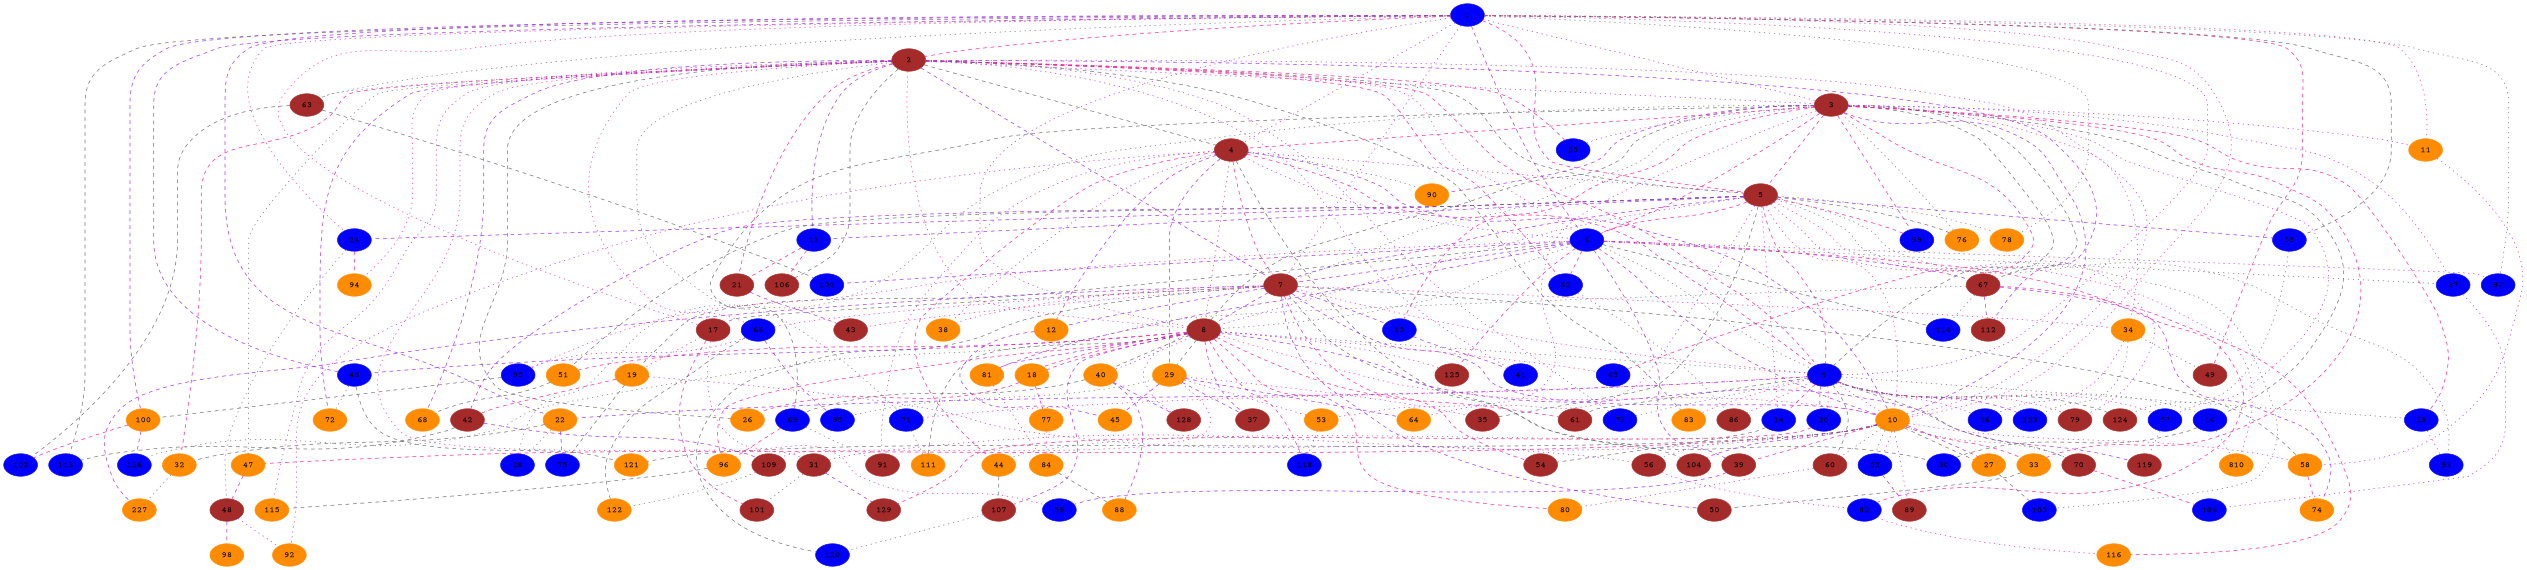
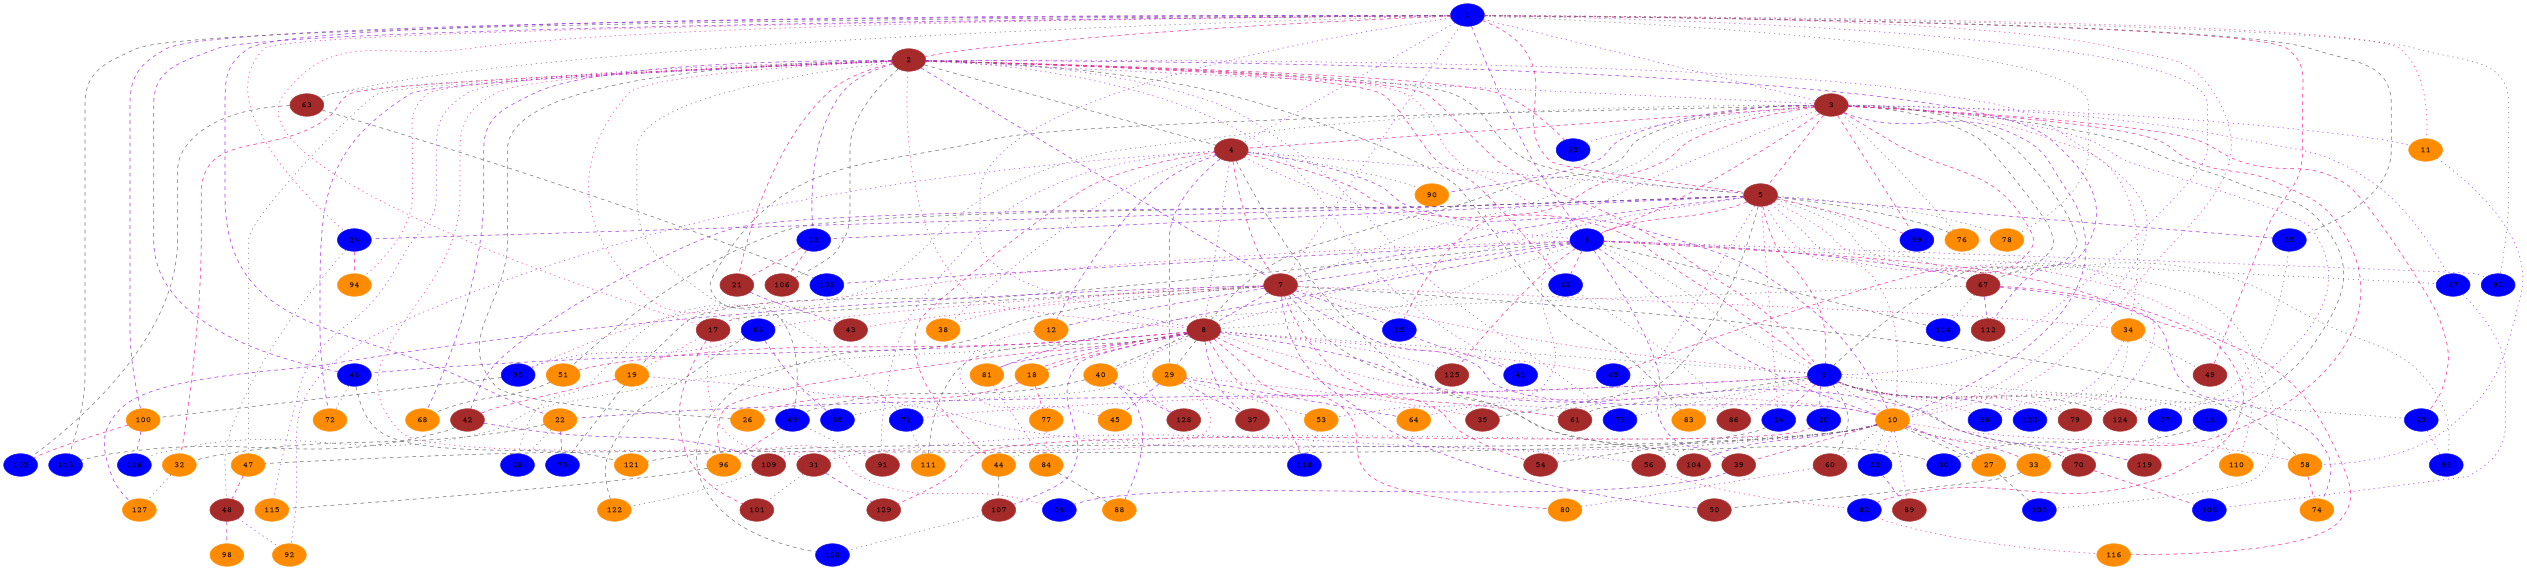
edge "12" -- "45": style dashed -> dotted
edge "10" -- "47": color deeppink -> gray40
node "810": label "810" -> "110"
node "227": label "227" -> "127"
